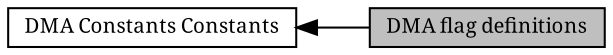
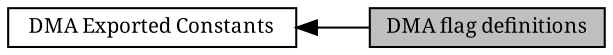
node "DMA Constants Constants": label "DMA Constants Constants" -> "DMA Exported Constants"
